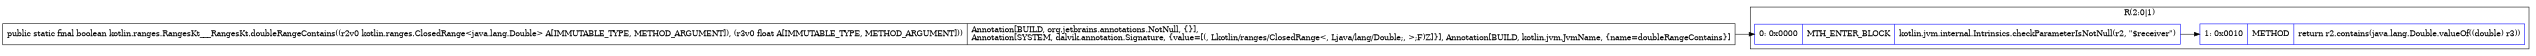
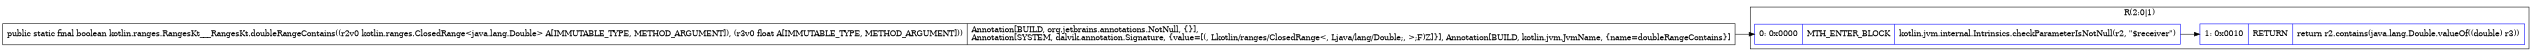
node "1: 0x0010": text "METHOD" -> "RETURN"
